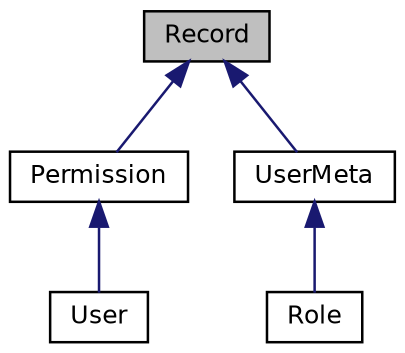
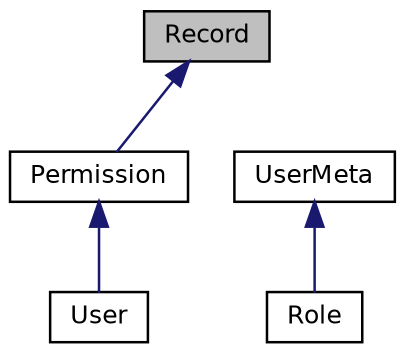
edge "UserMeta" -> "Record": removed
